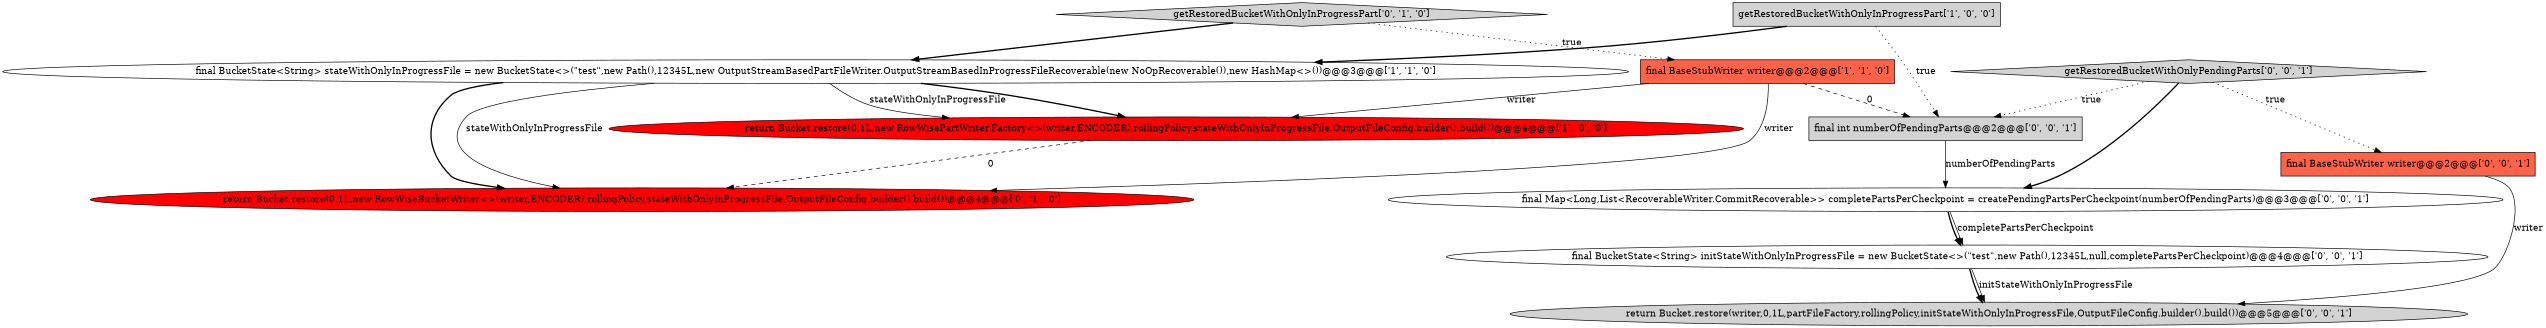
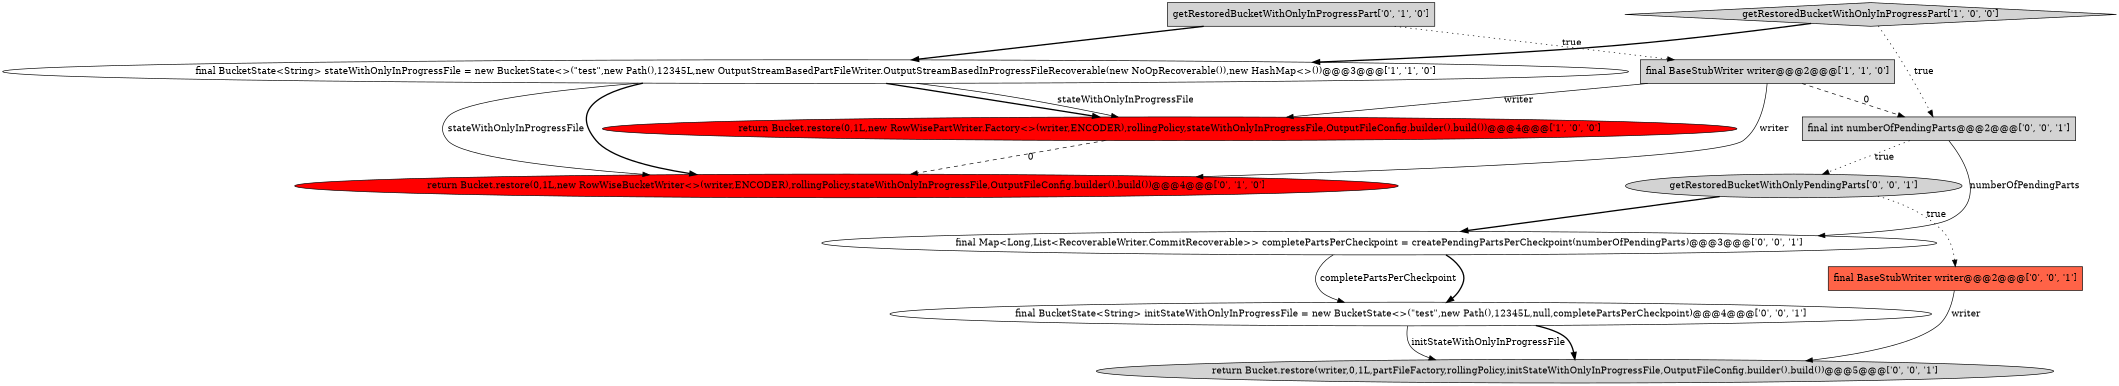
node "getRestoredBucketWithOnlyInProgressPart['0', '1', '0']": shape diamond -> box
node "getRestoredBucketWithOnlyInProgressPart['1', '0', '0']": shape box -> diamond
node "final BaseStubWriter writer@@@2@@@['1', '1', '0']": fillcolor tomato -> lightgray
node "getRestoredBucketWithOnlyPendingParts['0', '0', '1']": shape diamond -> ellipse
edge "getRestoredBucketWithOnlyPendingParts['0', '0', '1']" -> "final int numberOfPendingParts@@@2@@@['0', '0', '1']": reversed
